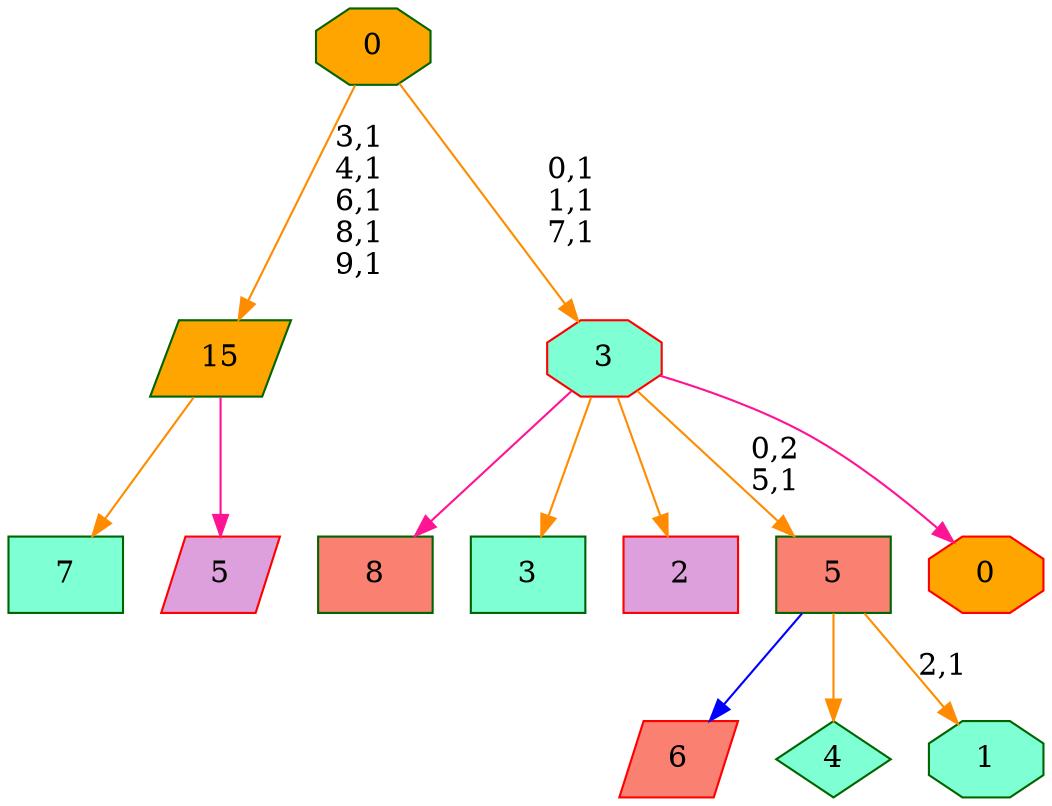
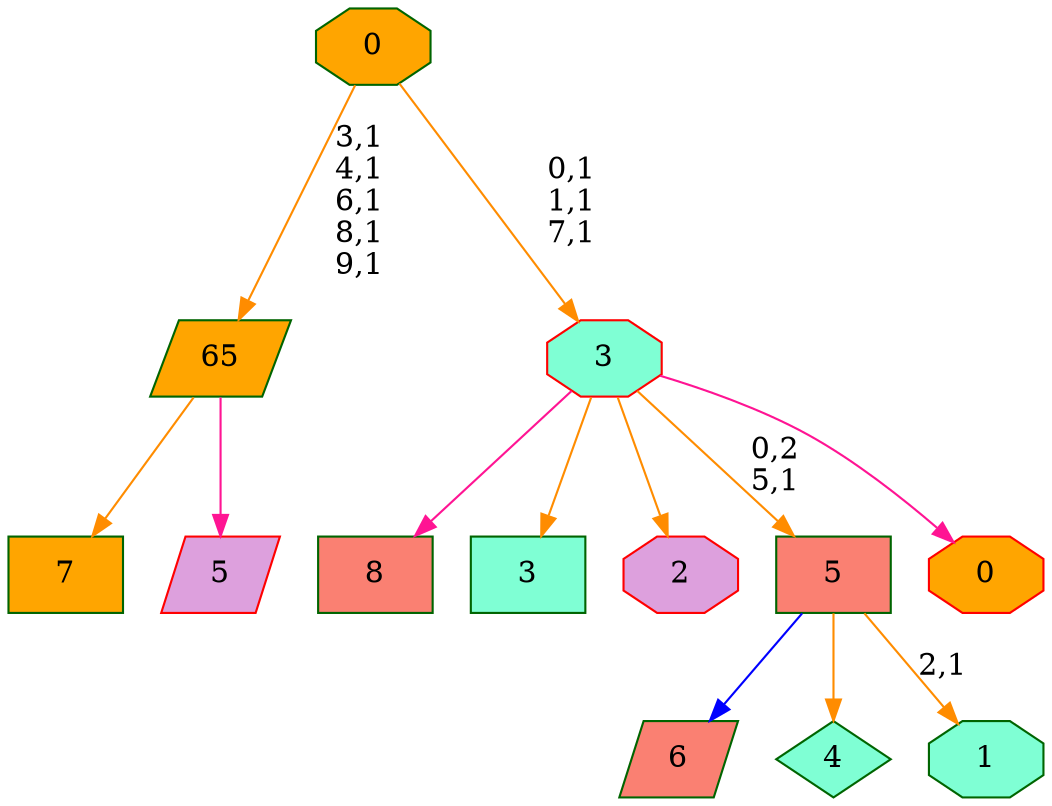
node "15": label "15" -> "65"
node "7": fillcolor aquamarine -> orange
node "2": shape box -> octagon
node "6": color red -> darkgreen
